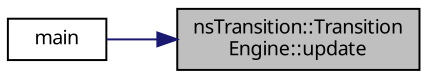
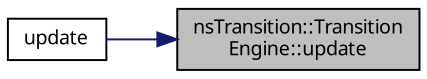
node "main": label "main" -> "update"
